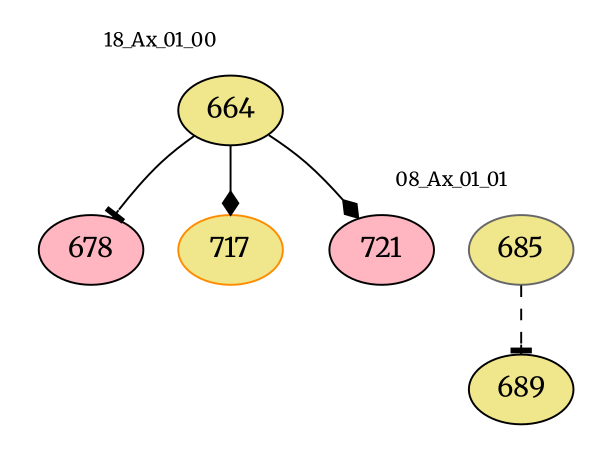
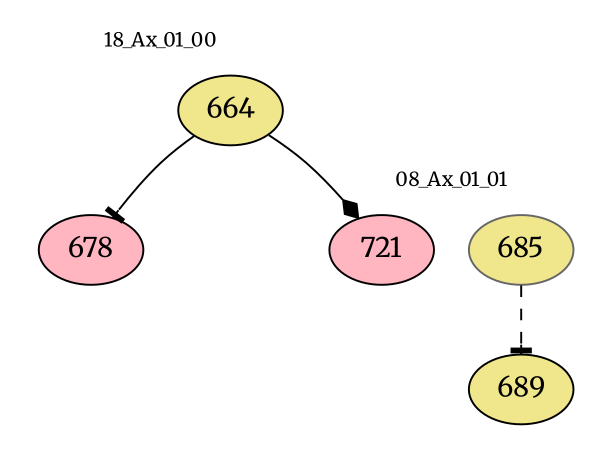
node "717": removed
